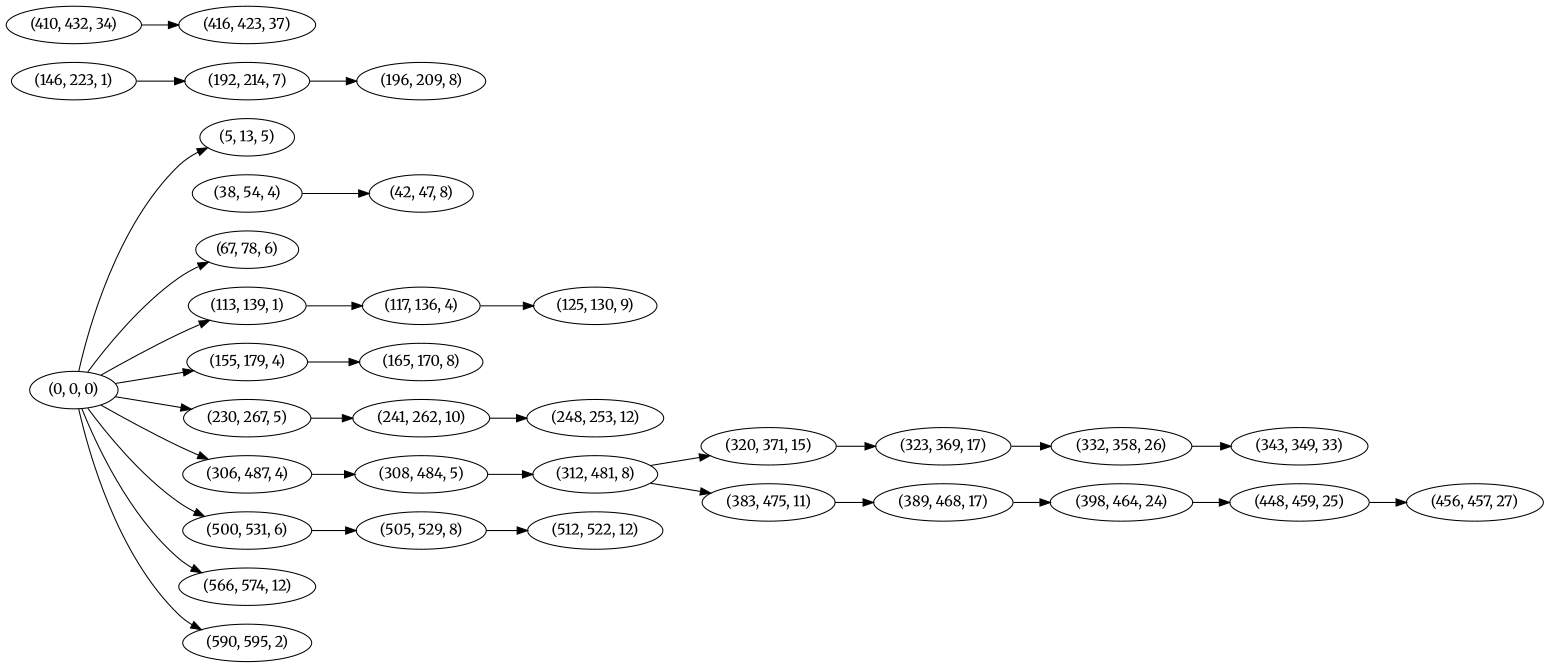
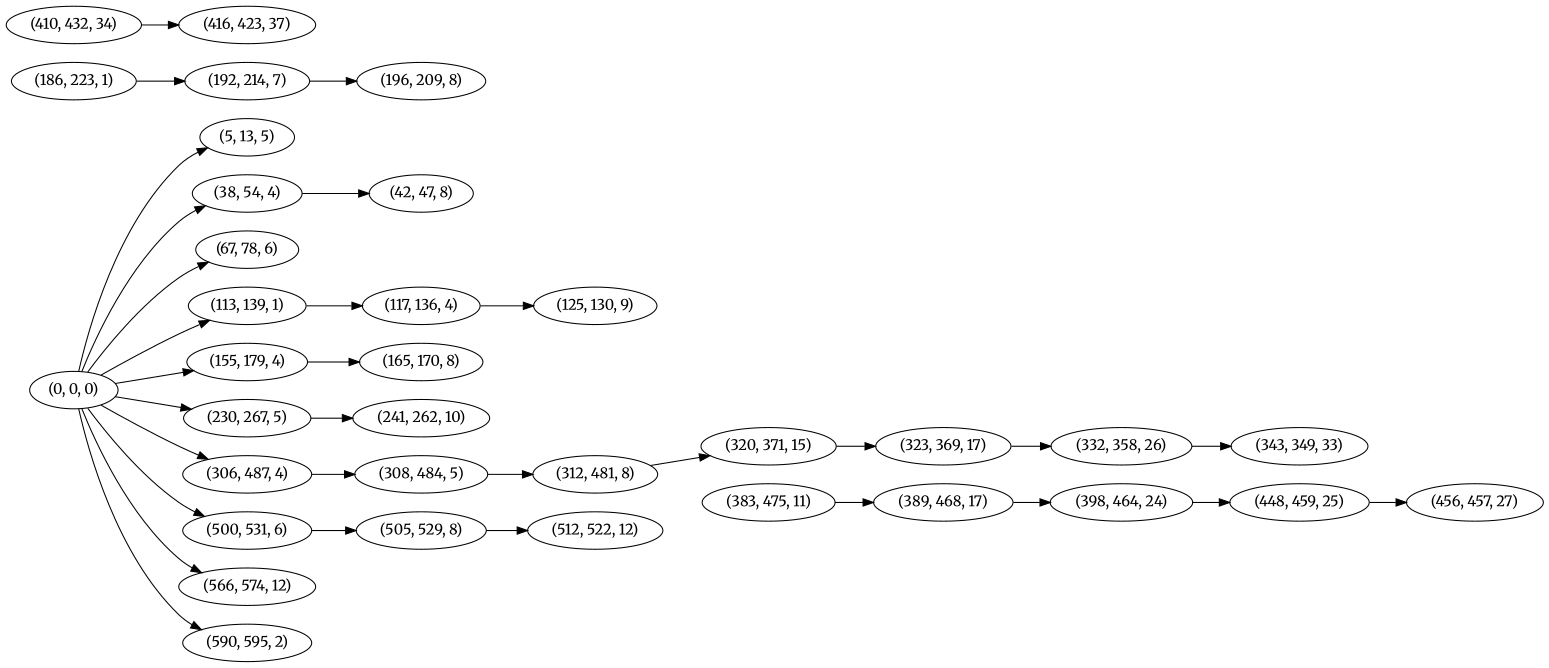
node "(146, 223, 1)": label "(146, 223, 1)" -> "(186, 223, 1)"
edge "(0, 0, 0)" -> "(38, 54, 4)": added
node "(248, 253, 12)": removed
edge "(312, 481, 8)" -> "(383, 475, 11)": removed
